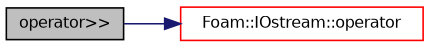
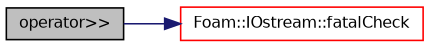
node "Foam::IOstream::operator": label "Foam::IOstream::operator" -> "Foam::IOstream::fatalCheck"
